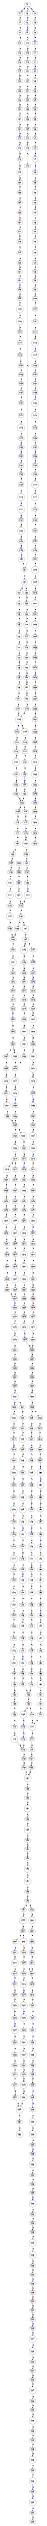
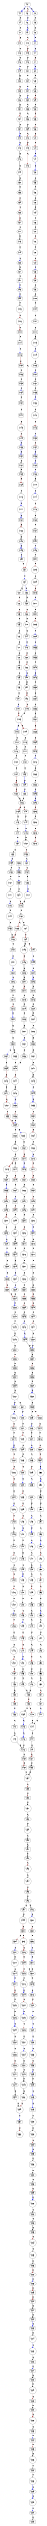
edge "S393" -> "S397": removed, label "A"
